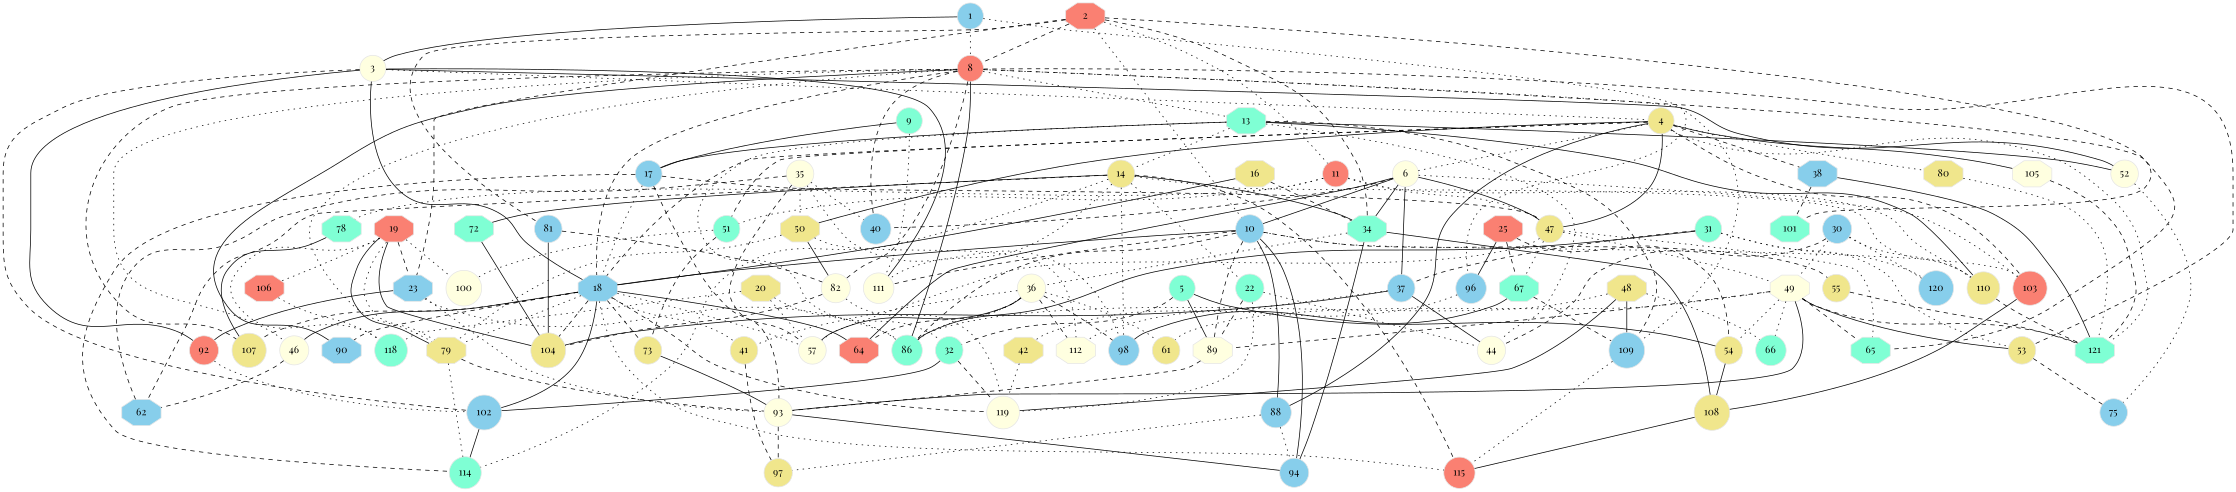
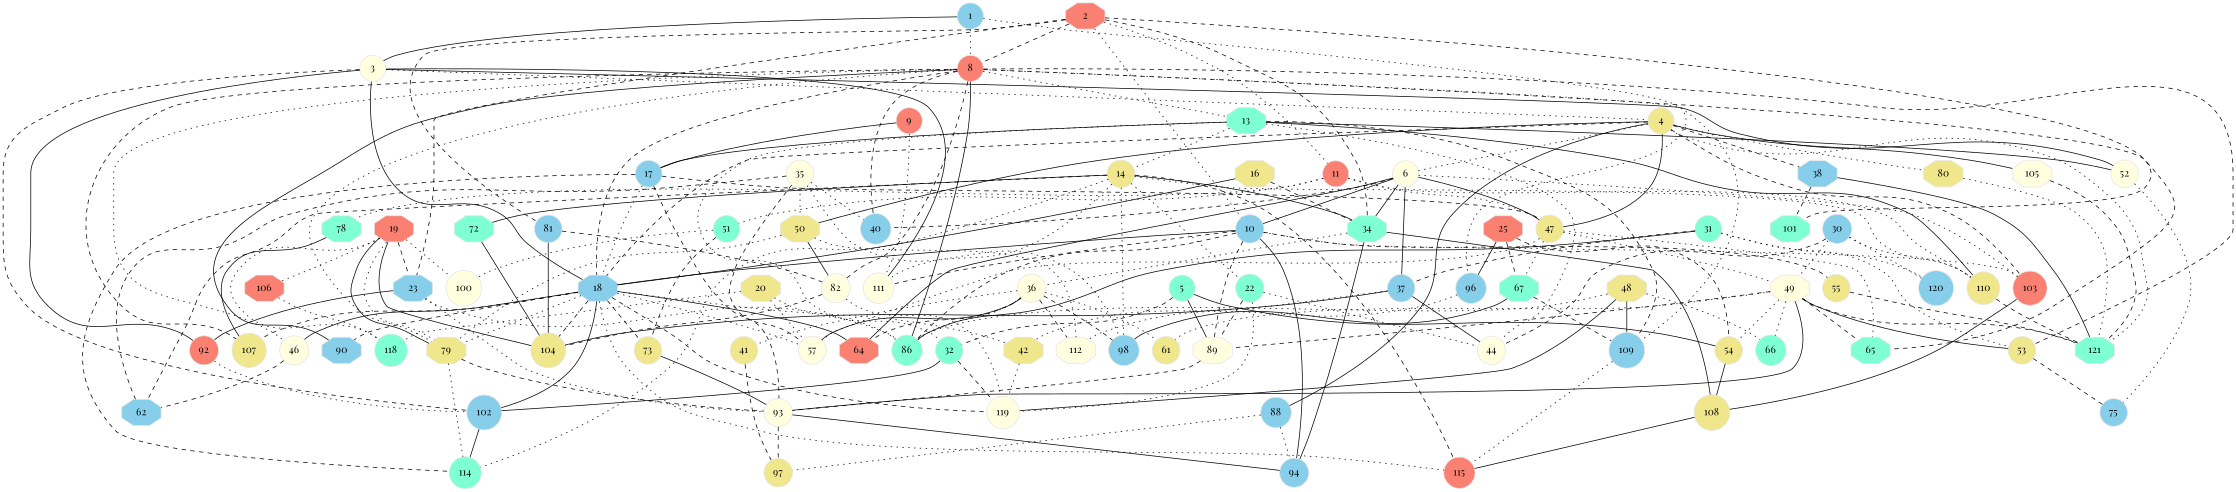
node "9": fillcolor aquamarine -> salmon
edge "4" -- "51": removed
edge "18" -- "41": now "18" -- "42"
edge "10" -- "88": removed
